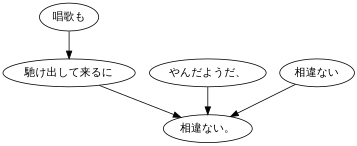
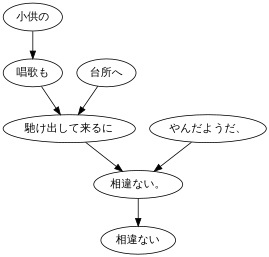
node "小供の": added
node "台所へ": added
edge "相違ない" -> "相違ない。": reversed
